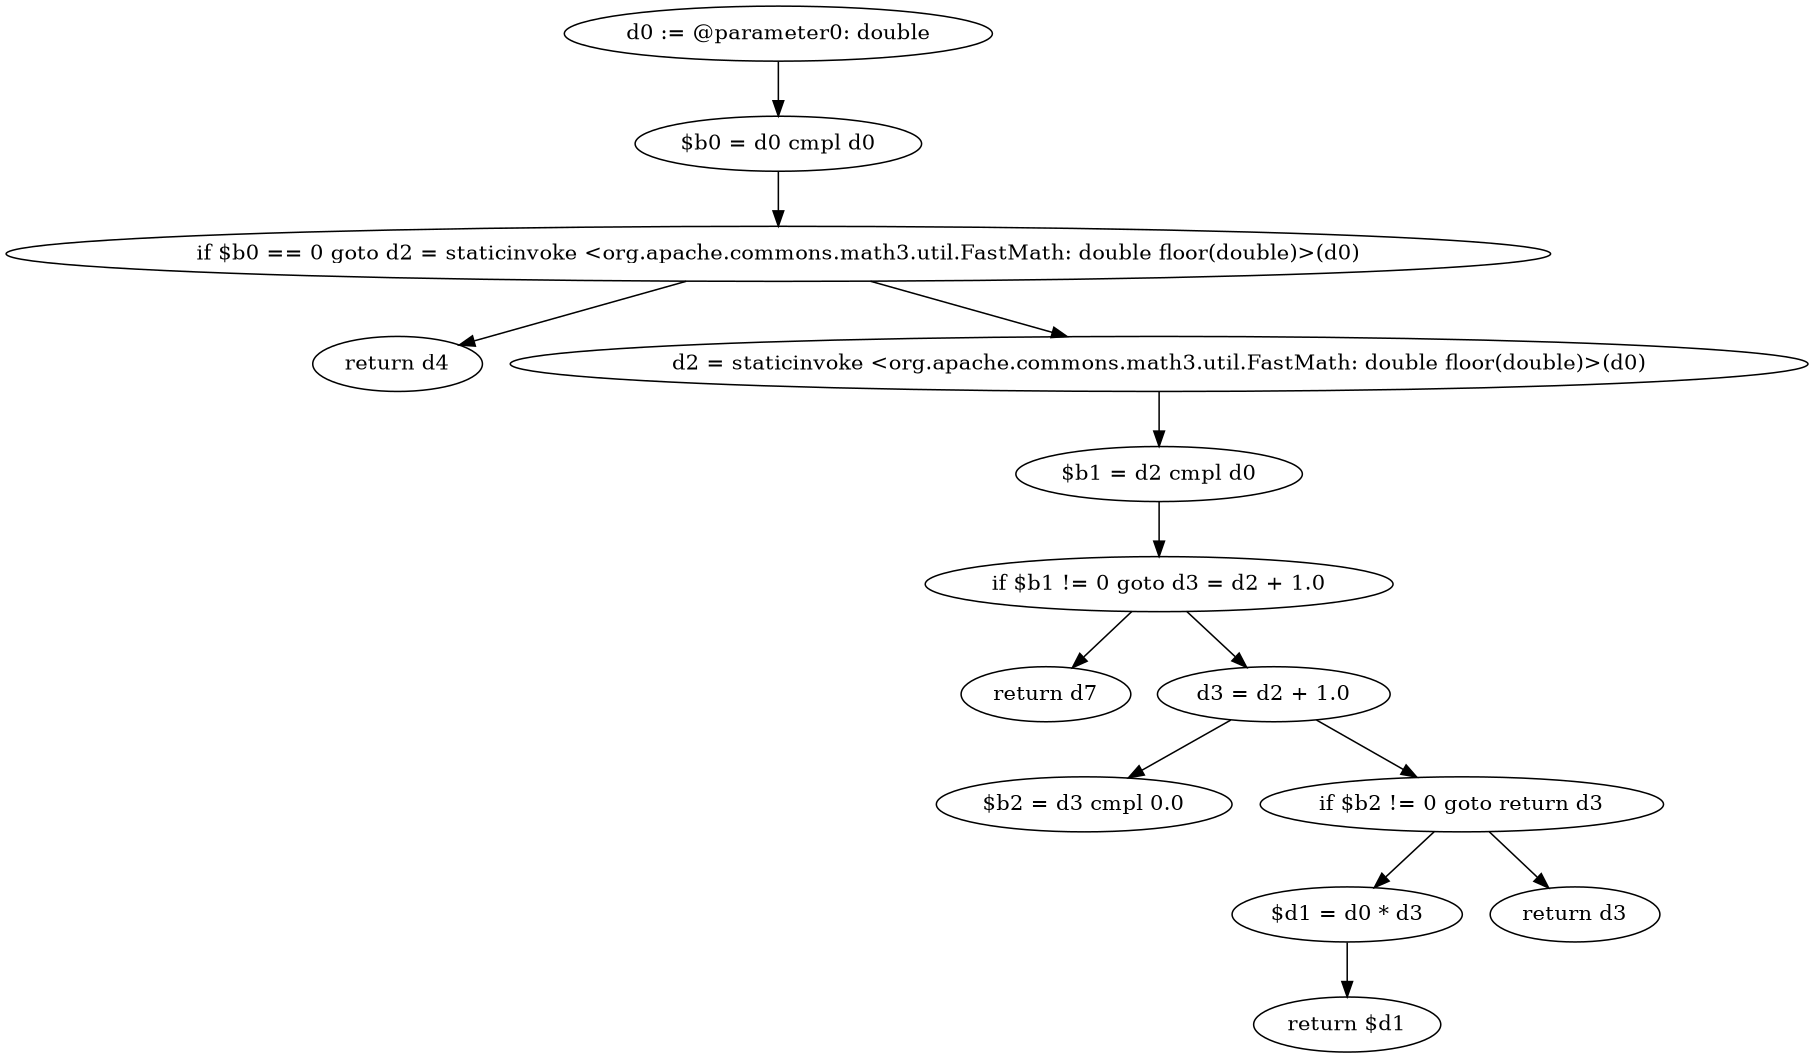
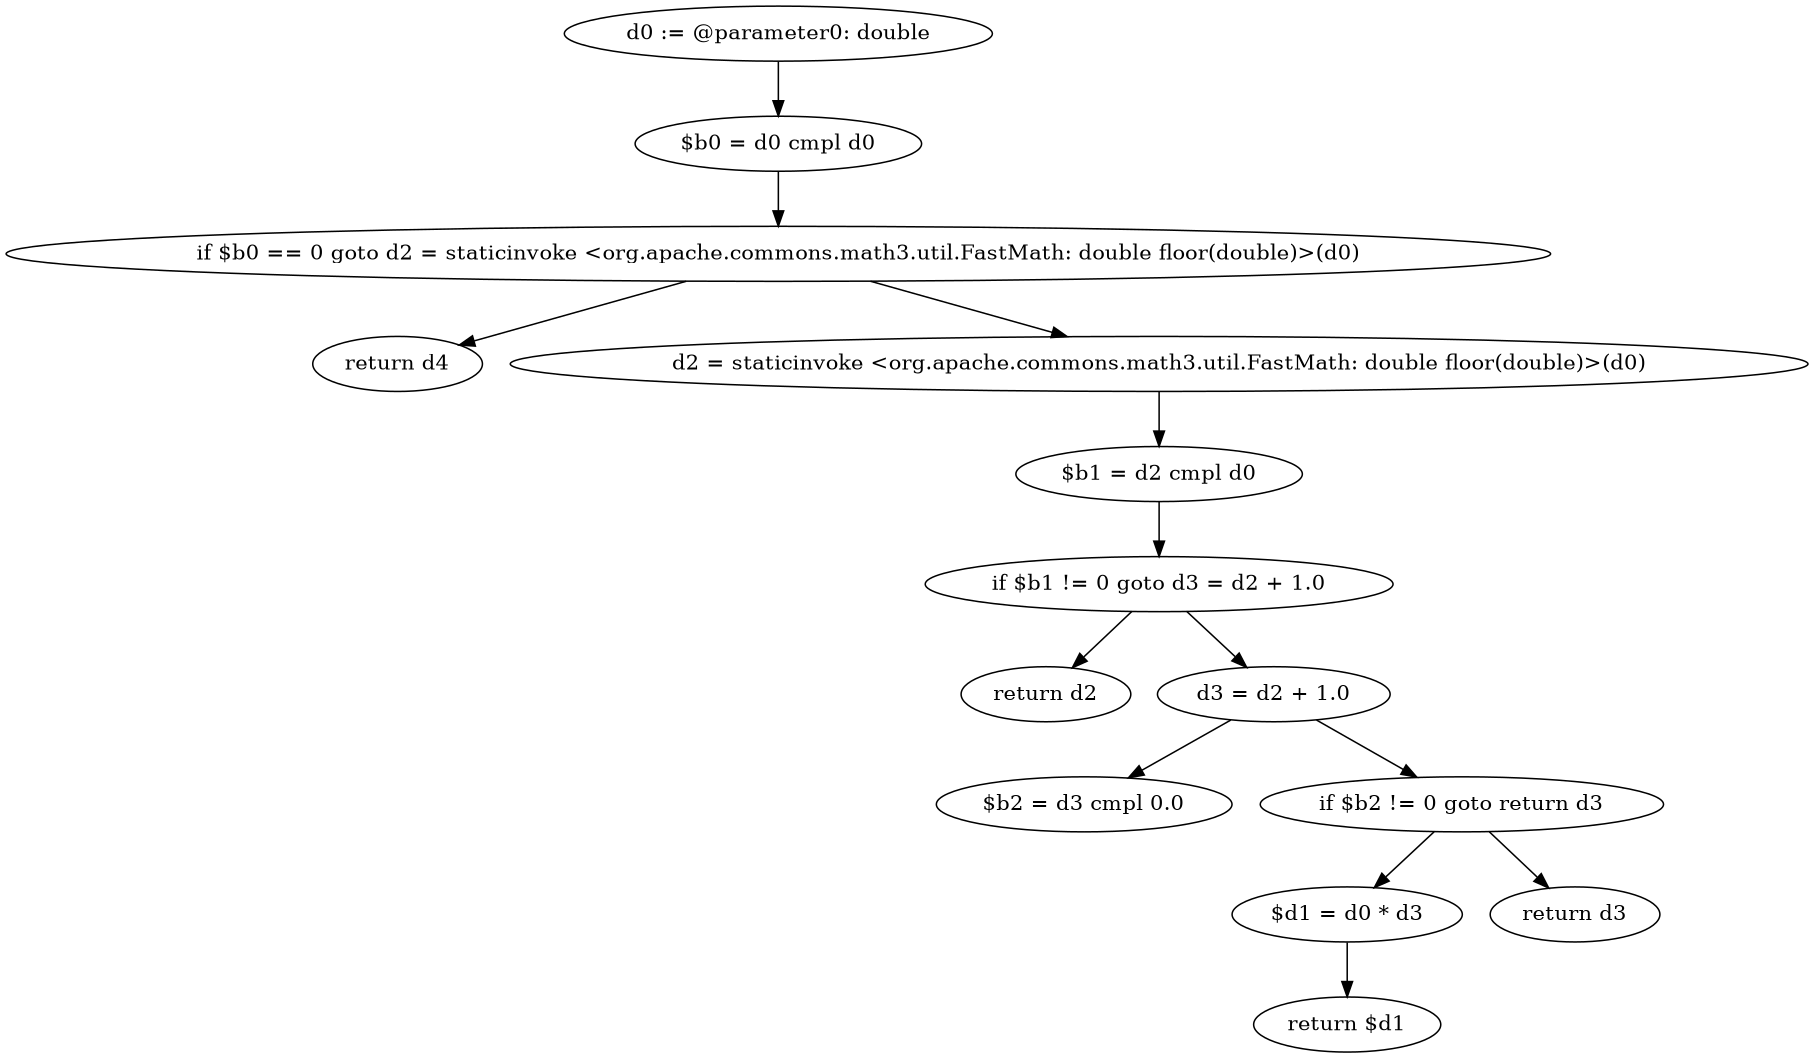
node "return d7": label "return d7" -> "return d2"
